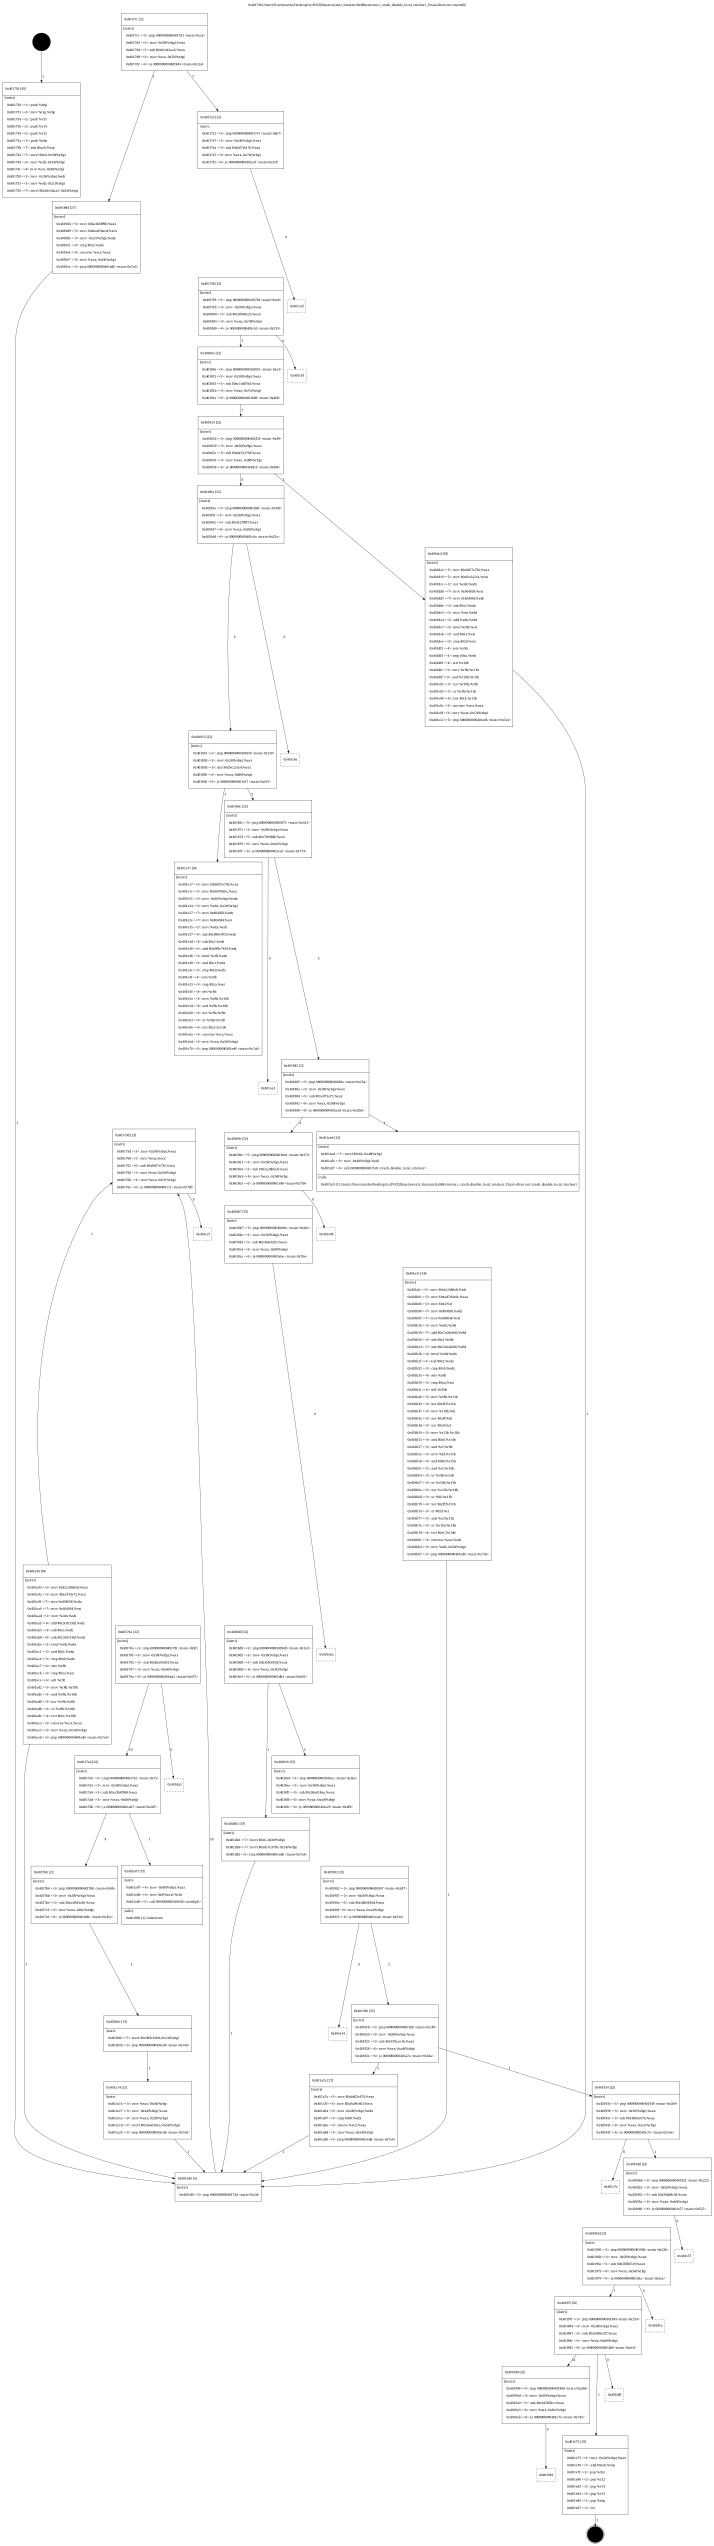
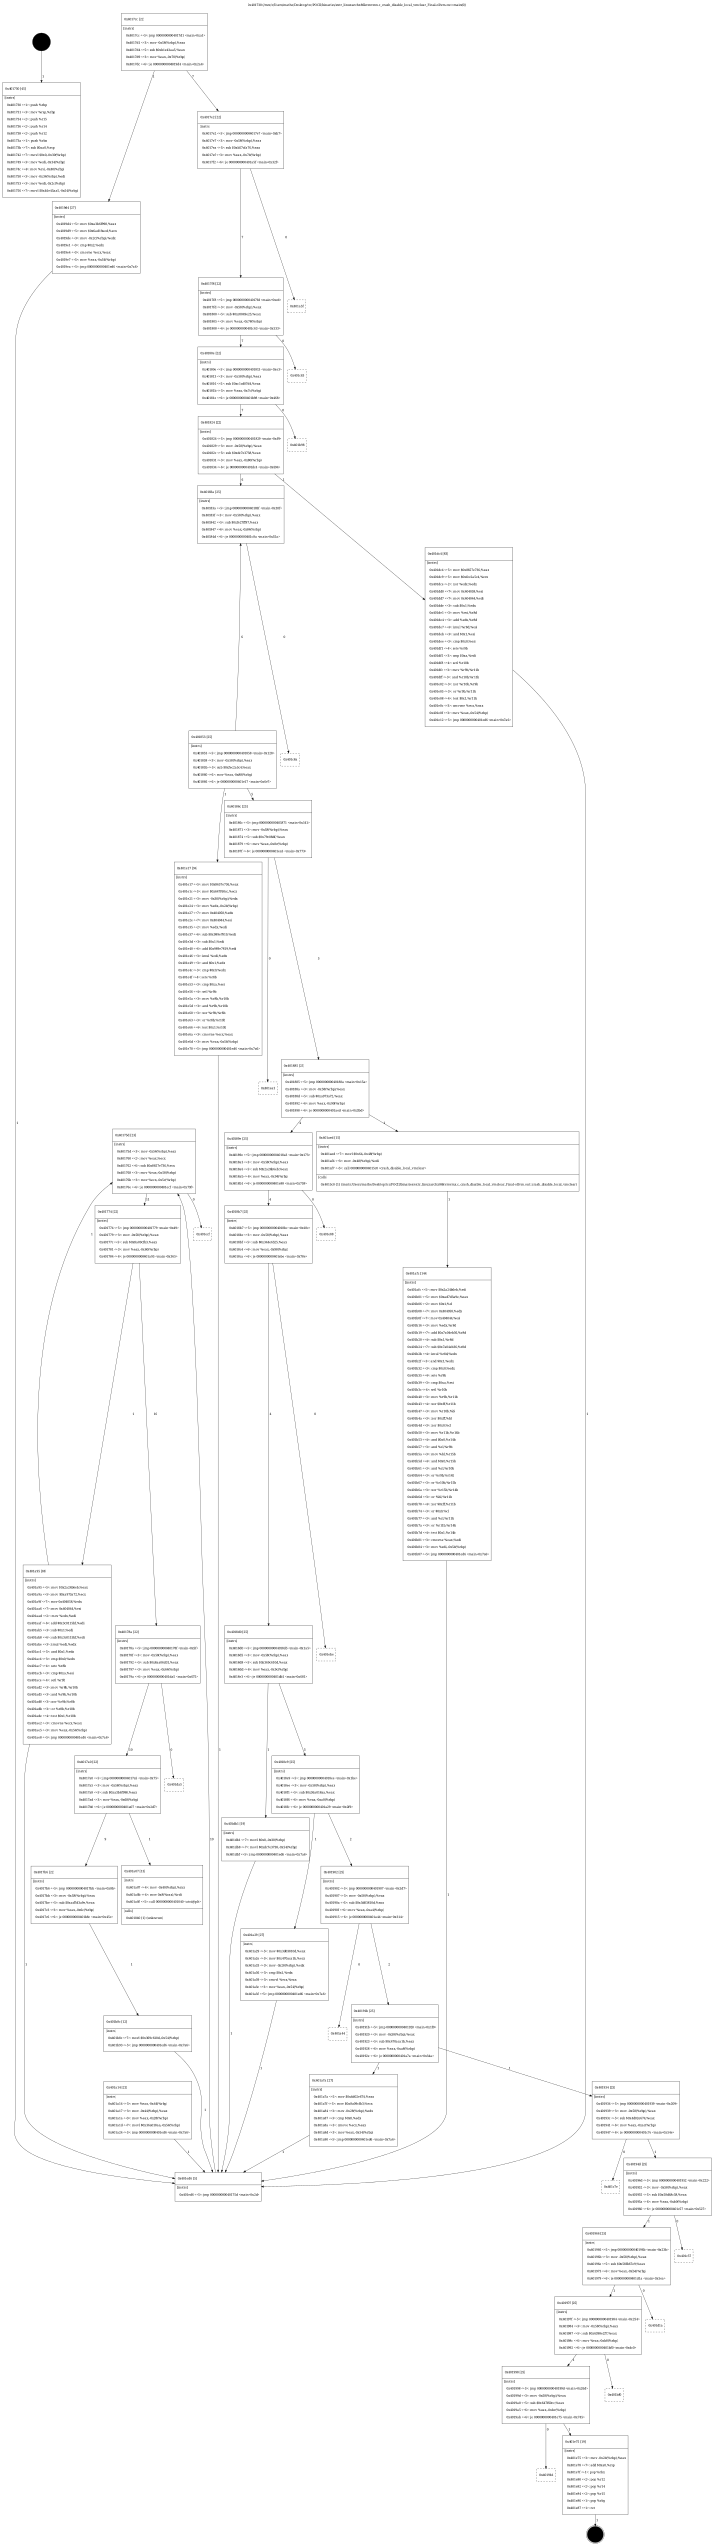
edge "0x4017e2 [22]" -> "0x4017f8 [22]": added, label "7"
node "0x401b98": added
edge "0x40183a [25]" -> "0x401853 [25]": reversed
edge "0x40189e [25]" -> "0x4018b7 [25]": added, label "4"
edge "0x401aed [15]" -> "0x401afc [144]": added, label "1"
node "0x401774 [22]": added
edge "0x4018b7 [25]" -> "0x4018d0 [25]": added, label "4"
edge "0x401e17 [94]" -> "0x401ed6 [5]": added, label "1"
edge "0x4018e9 [25]" -> "0x401902 [25]": added, label "2"
node "0x401a29 [27]": added
edge "0x401b8c [12]" -> "0x401a14 [21]": now "0x401b8c [12]" -> "0x401ed6 [5]"
edge "0x40194d [25]" -> "0x401966 [25]": added, label "1"
edge "0x40197f [25]" -> "0x401998 [25]": label " 11" -> " 1"
edge "0x40197f [25]" -> "0x401e75 [19]": now "0x401998 [25]" -> "0x401e75 [19]"
